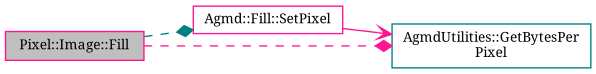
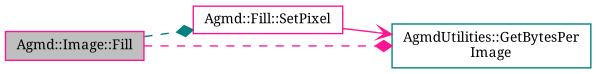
node "Pixel::Image::Fill": label "Pixel::Image::Fill" -> "Agmd::Image::Fill"
node "AgmdUtilities::GetBytesPer Pixel": label "AgmdUtilities::GetBytesPer Pixel" -> "AgmdUtilities::GetBytesPer Image"
